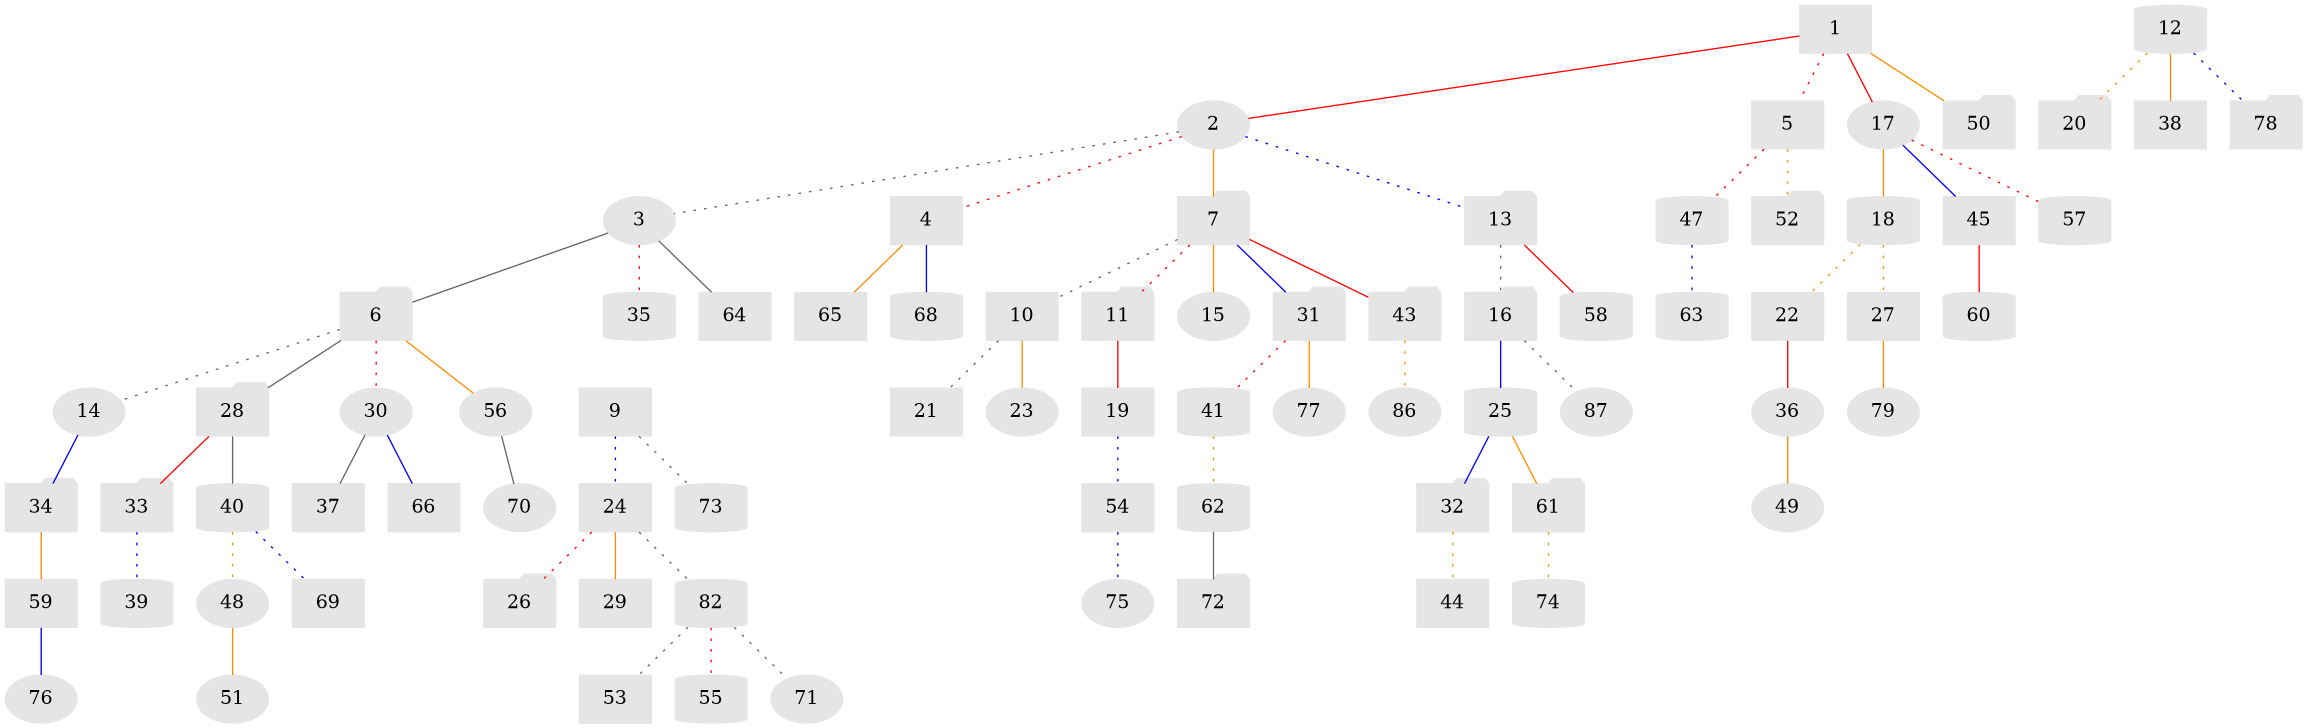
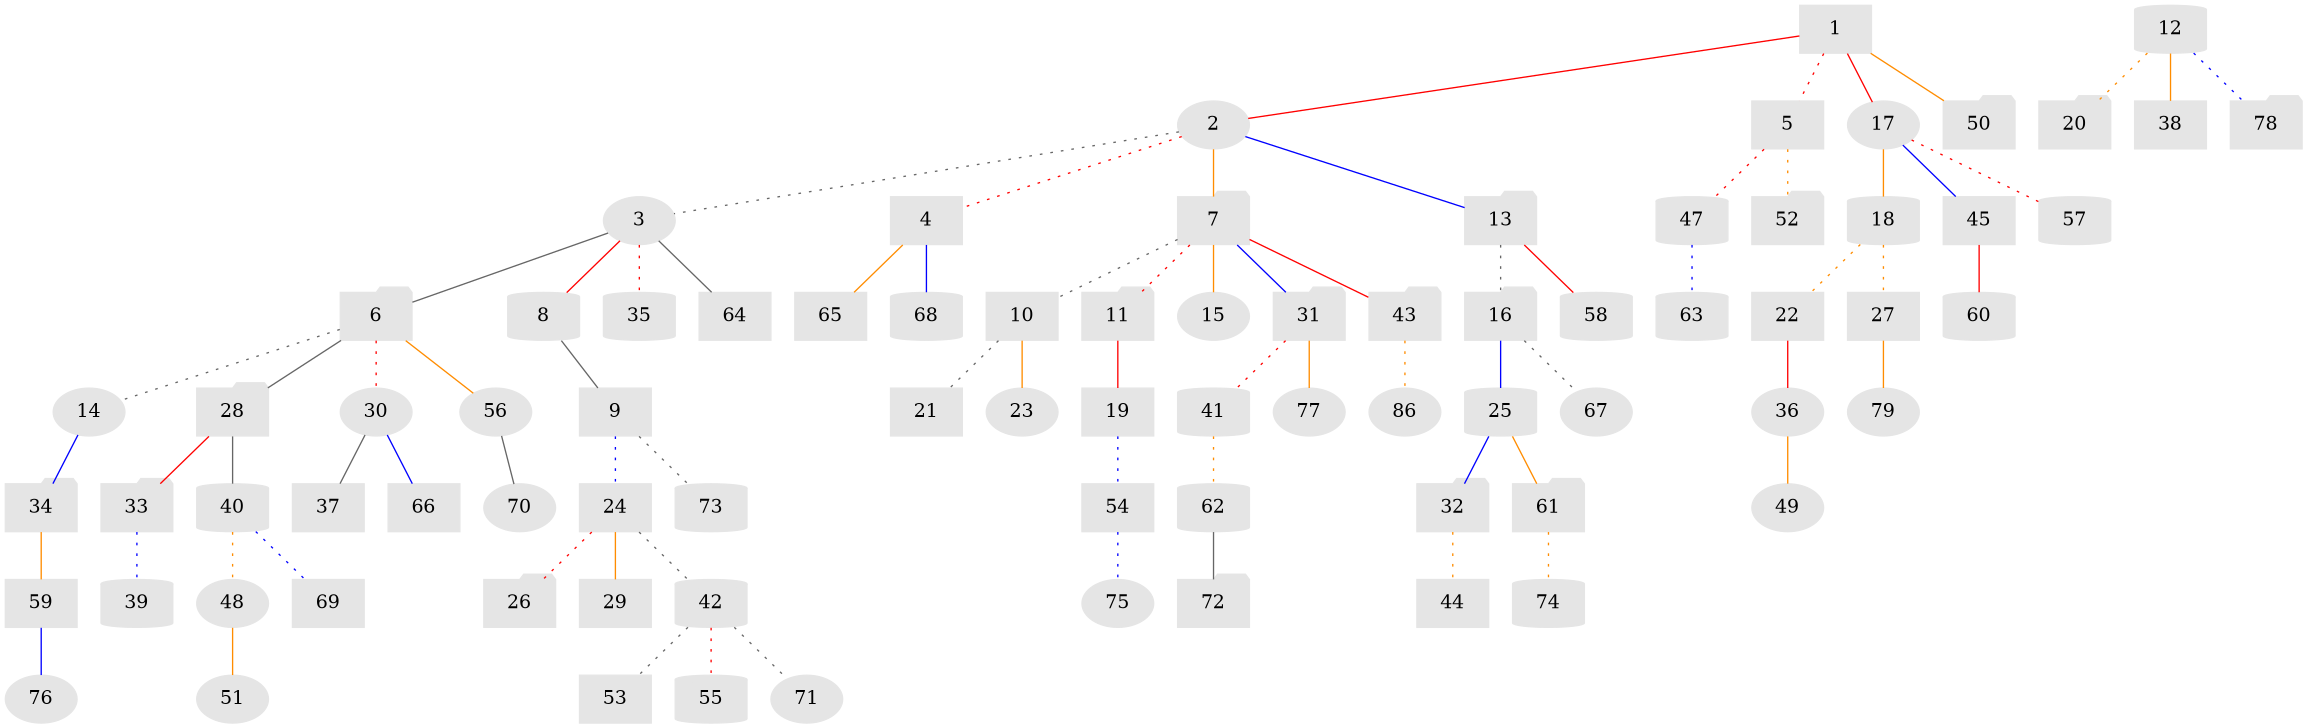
edge "2" -- "13": style dotted -> solid
node "8": added
node "87": label "87" -> "67"
node "82": label "82" -> "42"
